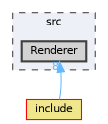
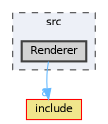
edge "include" -> "Renderer": reversed
